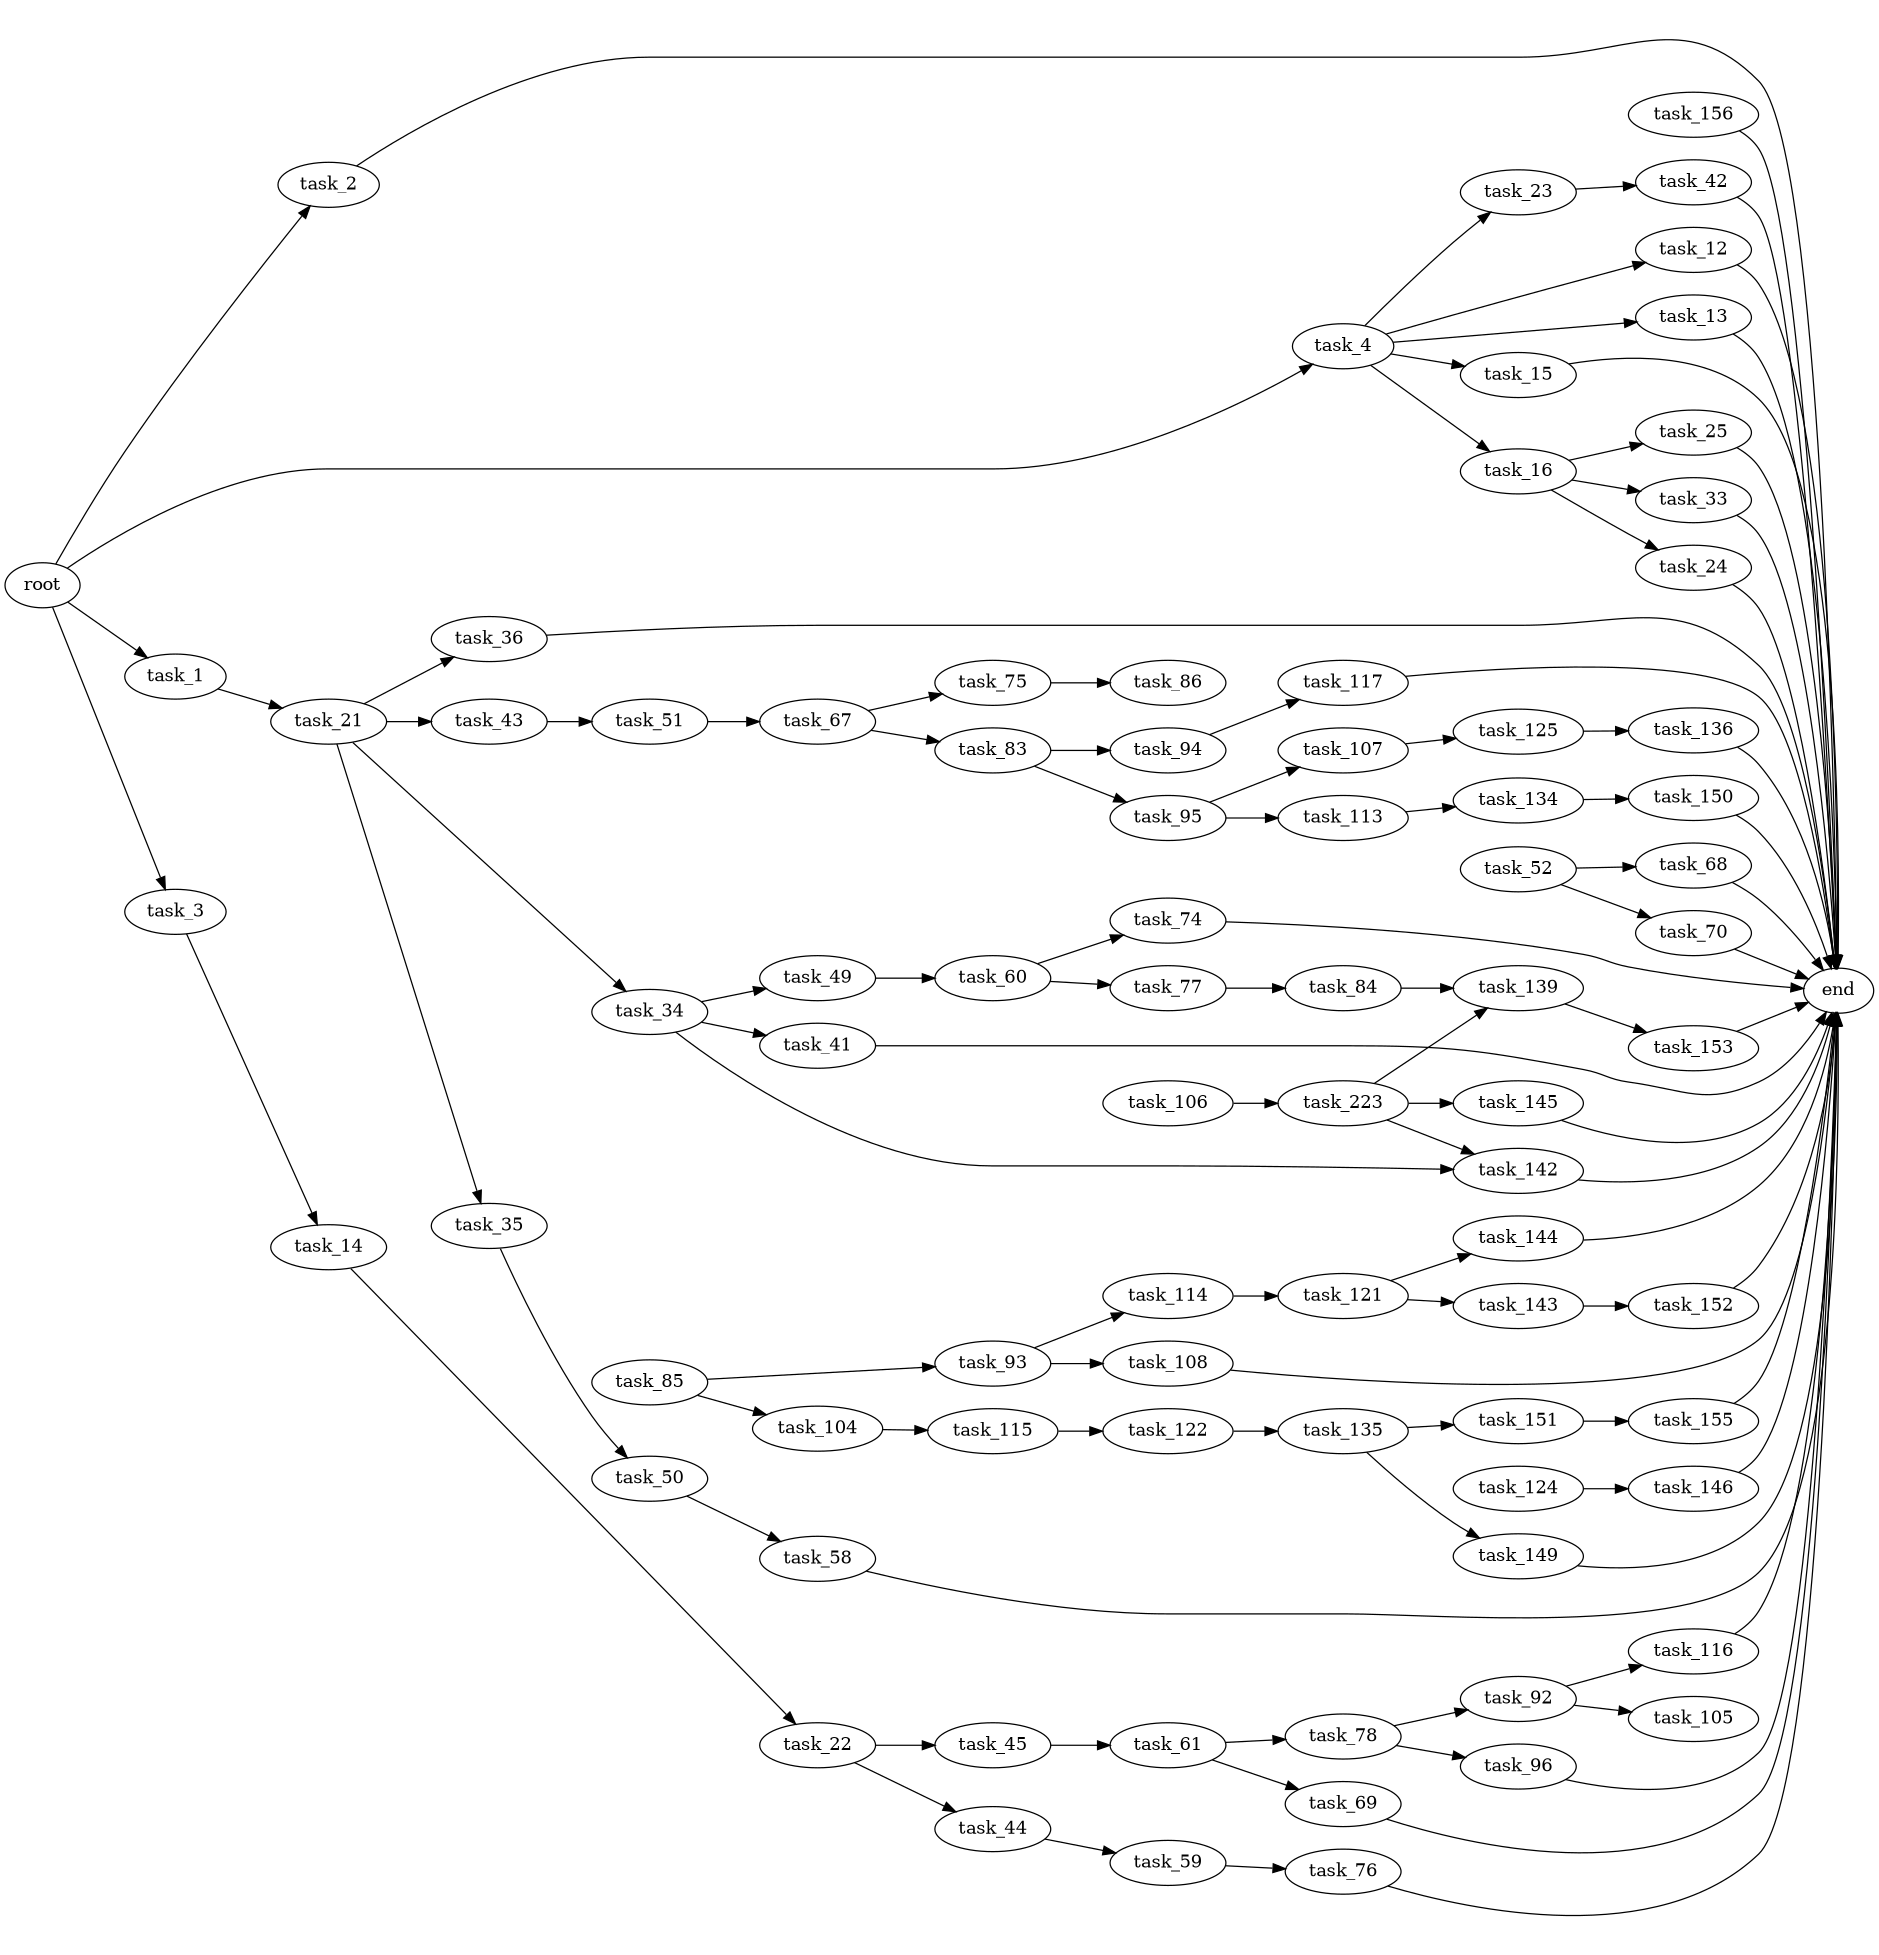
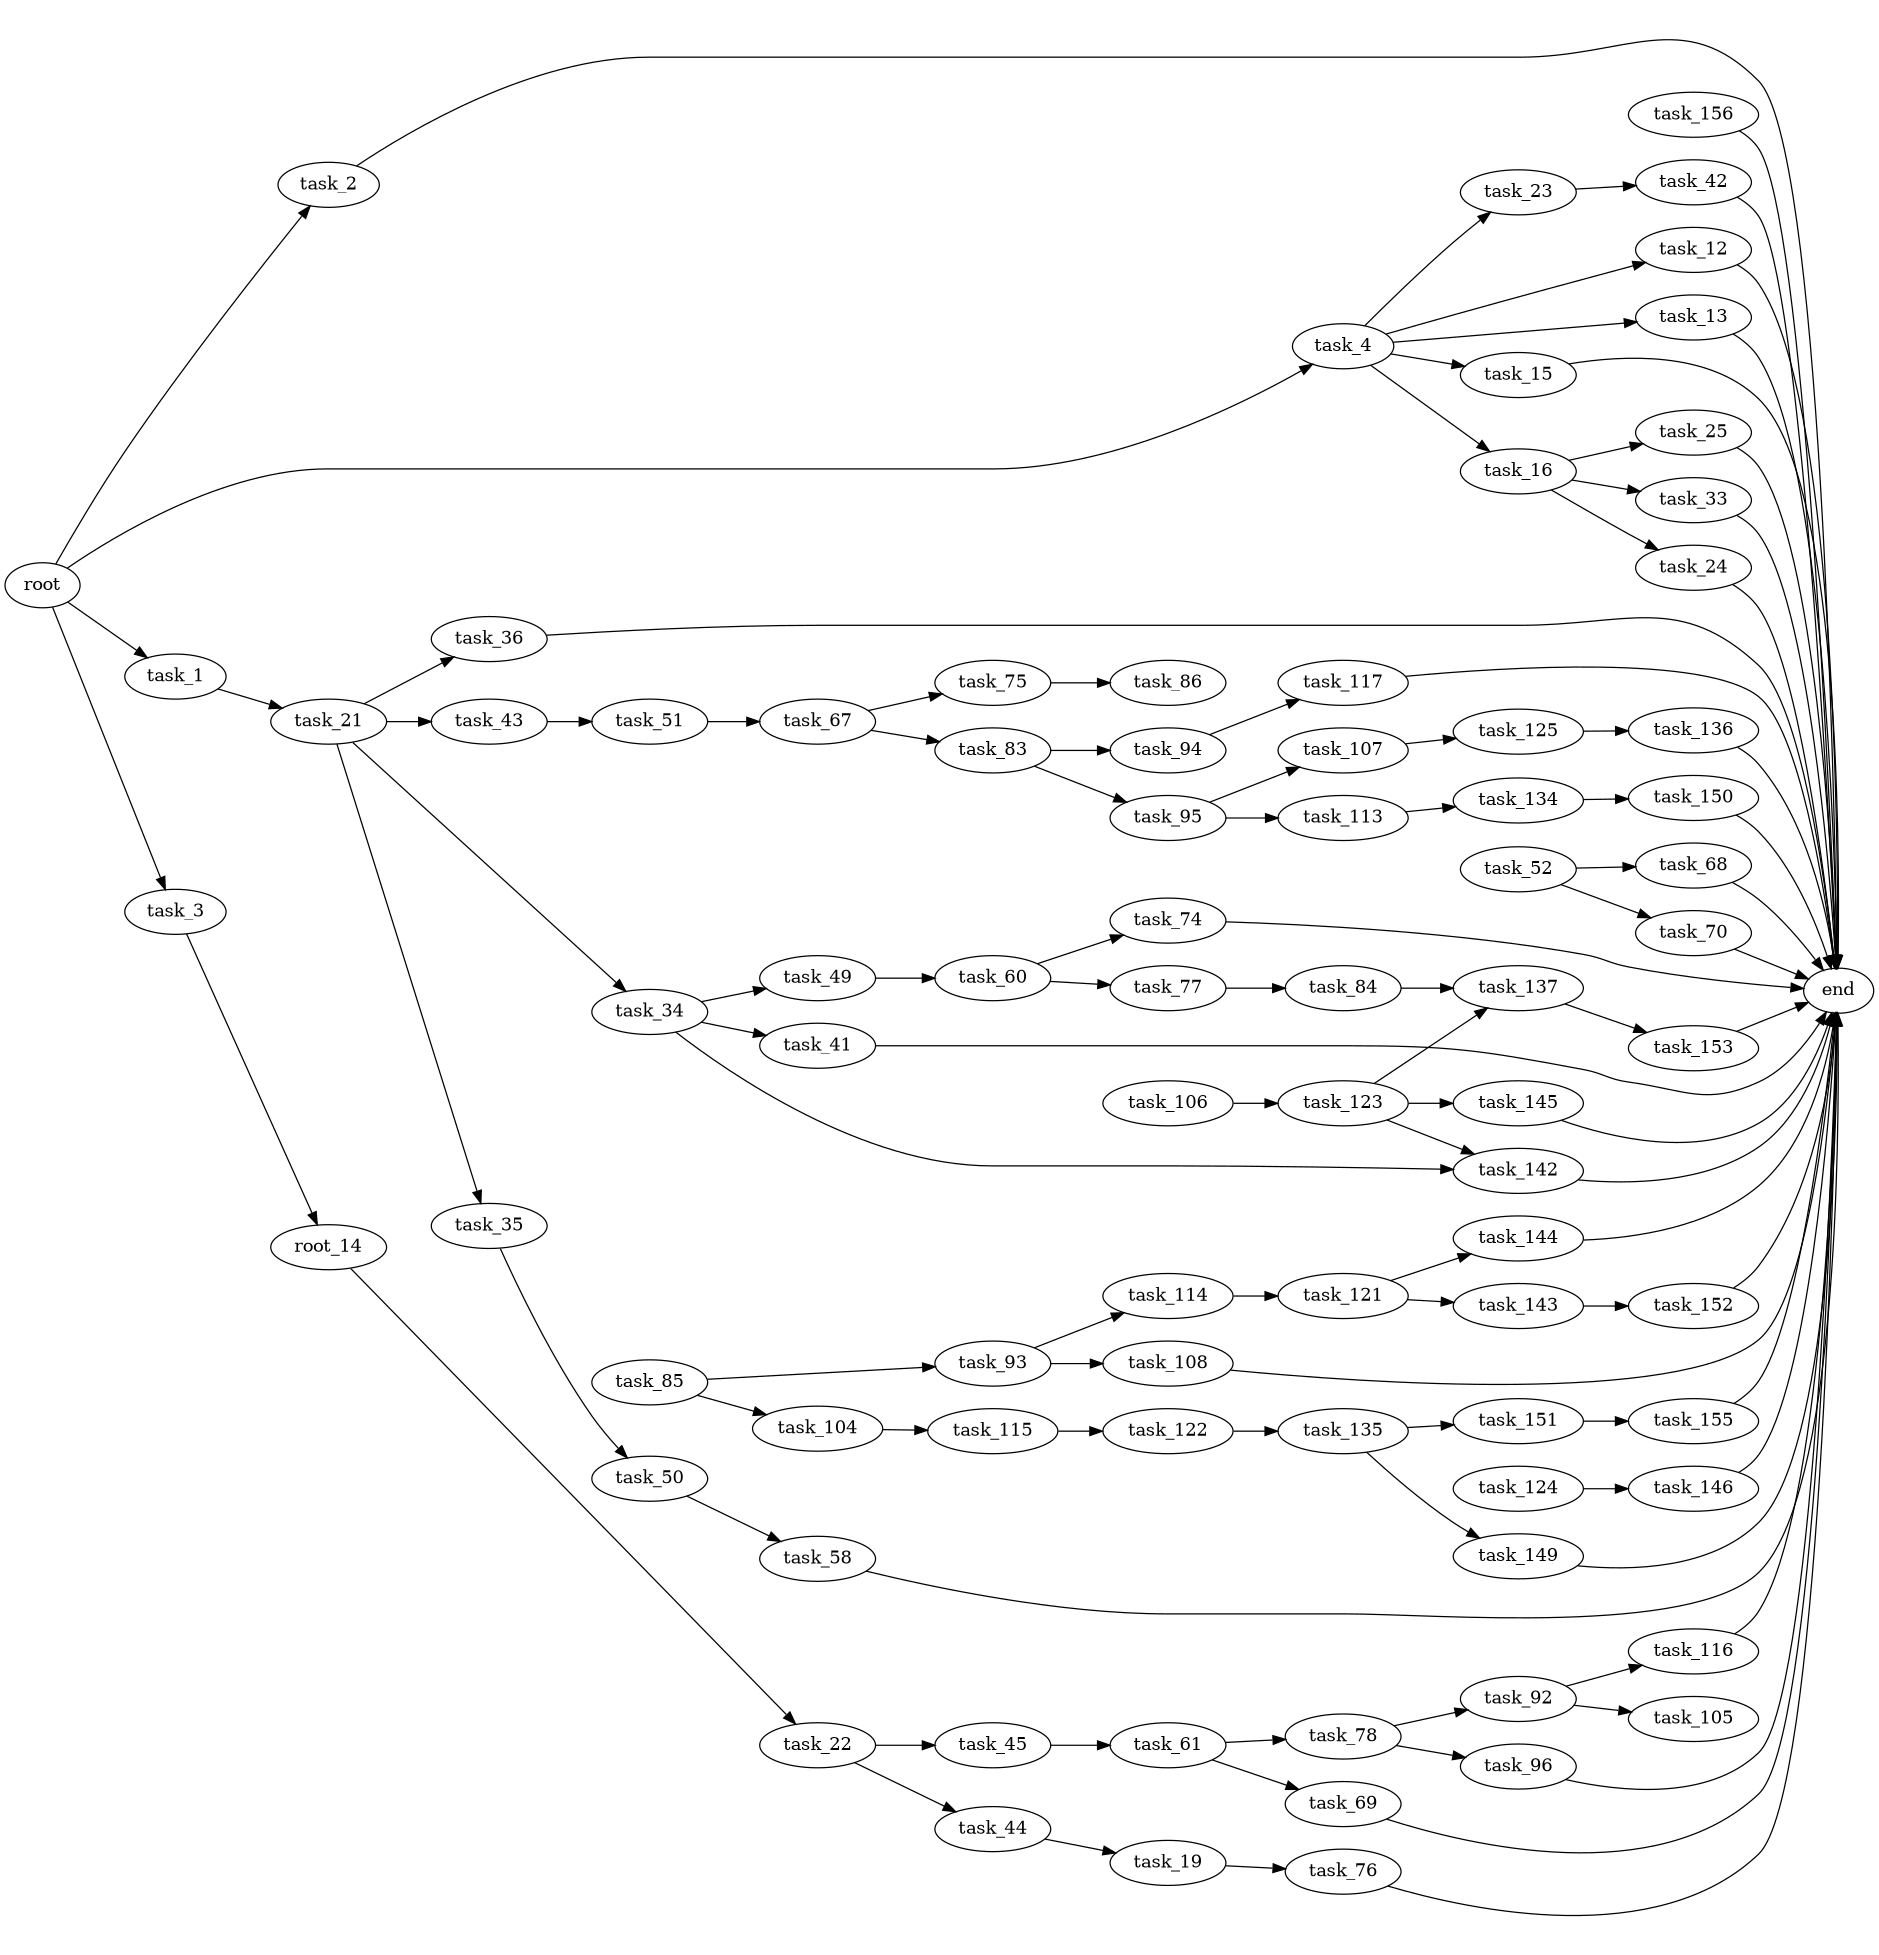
node "task_139": label "task_139" -> "task_137"
node "task_223": label "task_223" -> "task_123"
node "task_14": label "task_14" -> "root_14"
node "task_59": label "task_59" -> "task_19"
